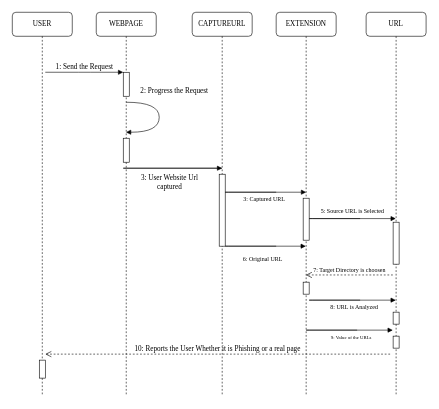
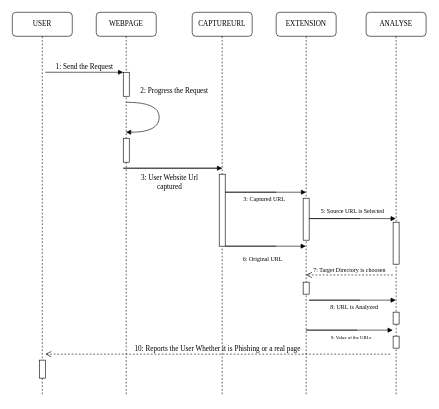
node "URL": label "URL" -> "ANALYSE"
